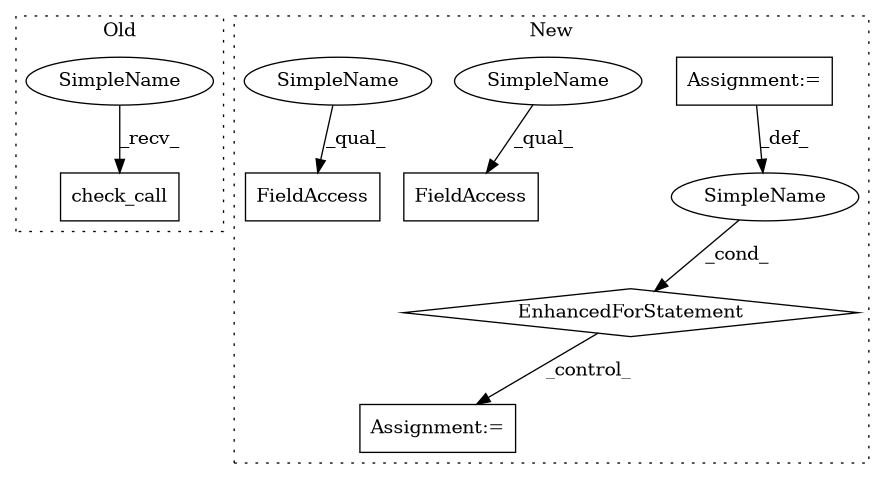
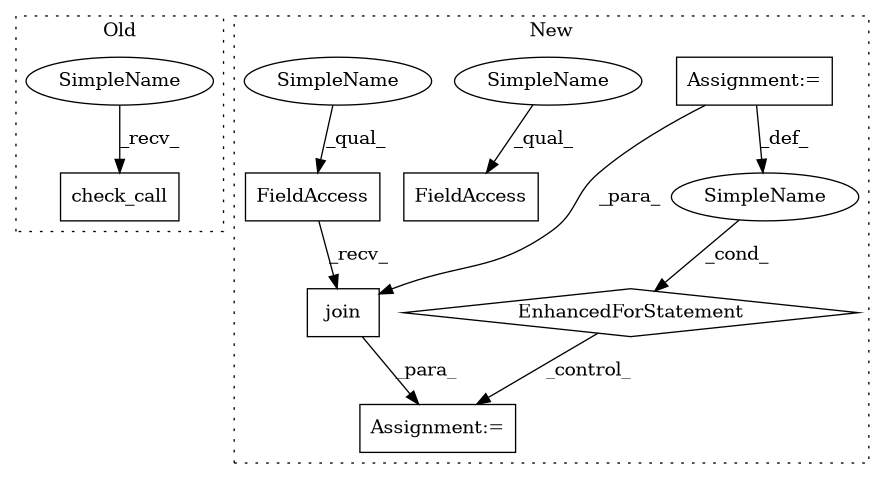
node "join": added
